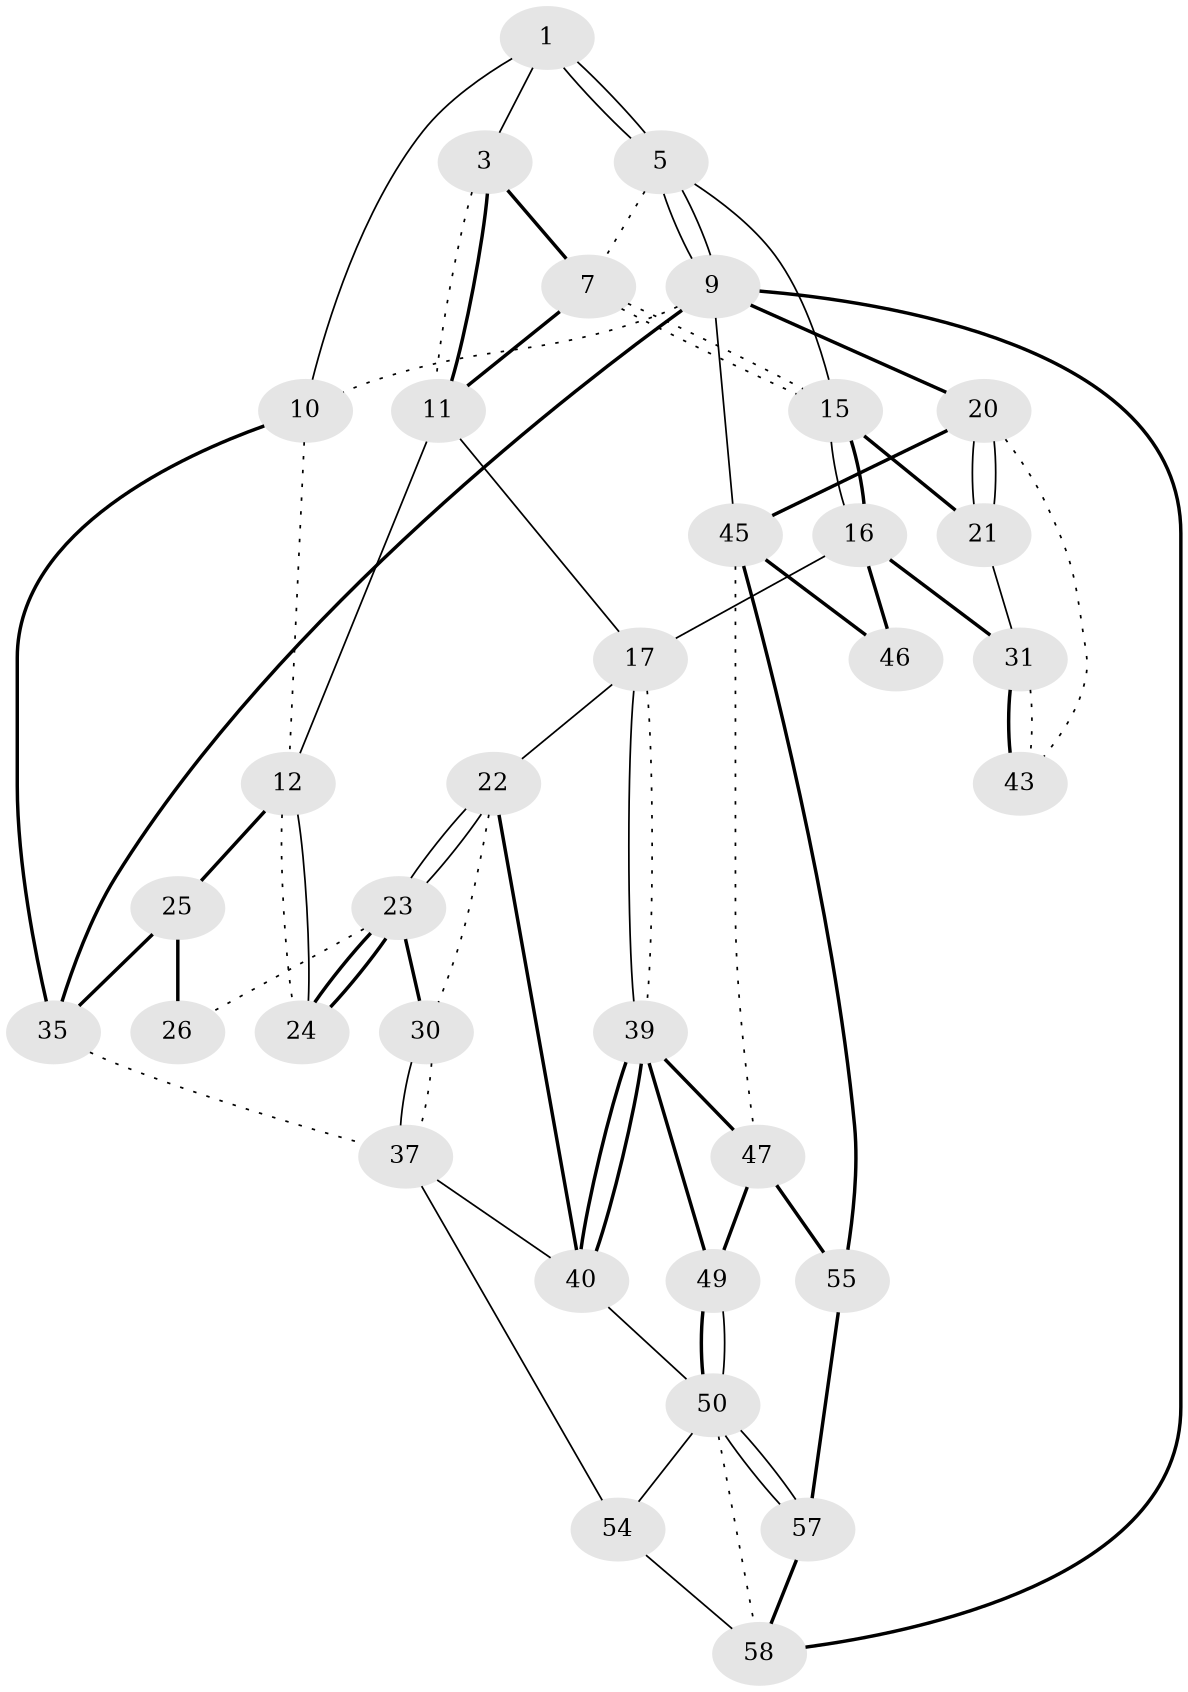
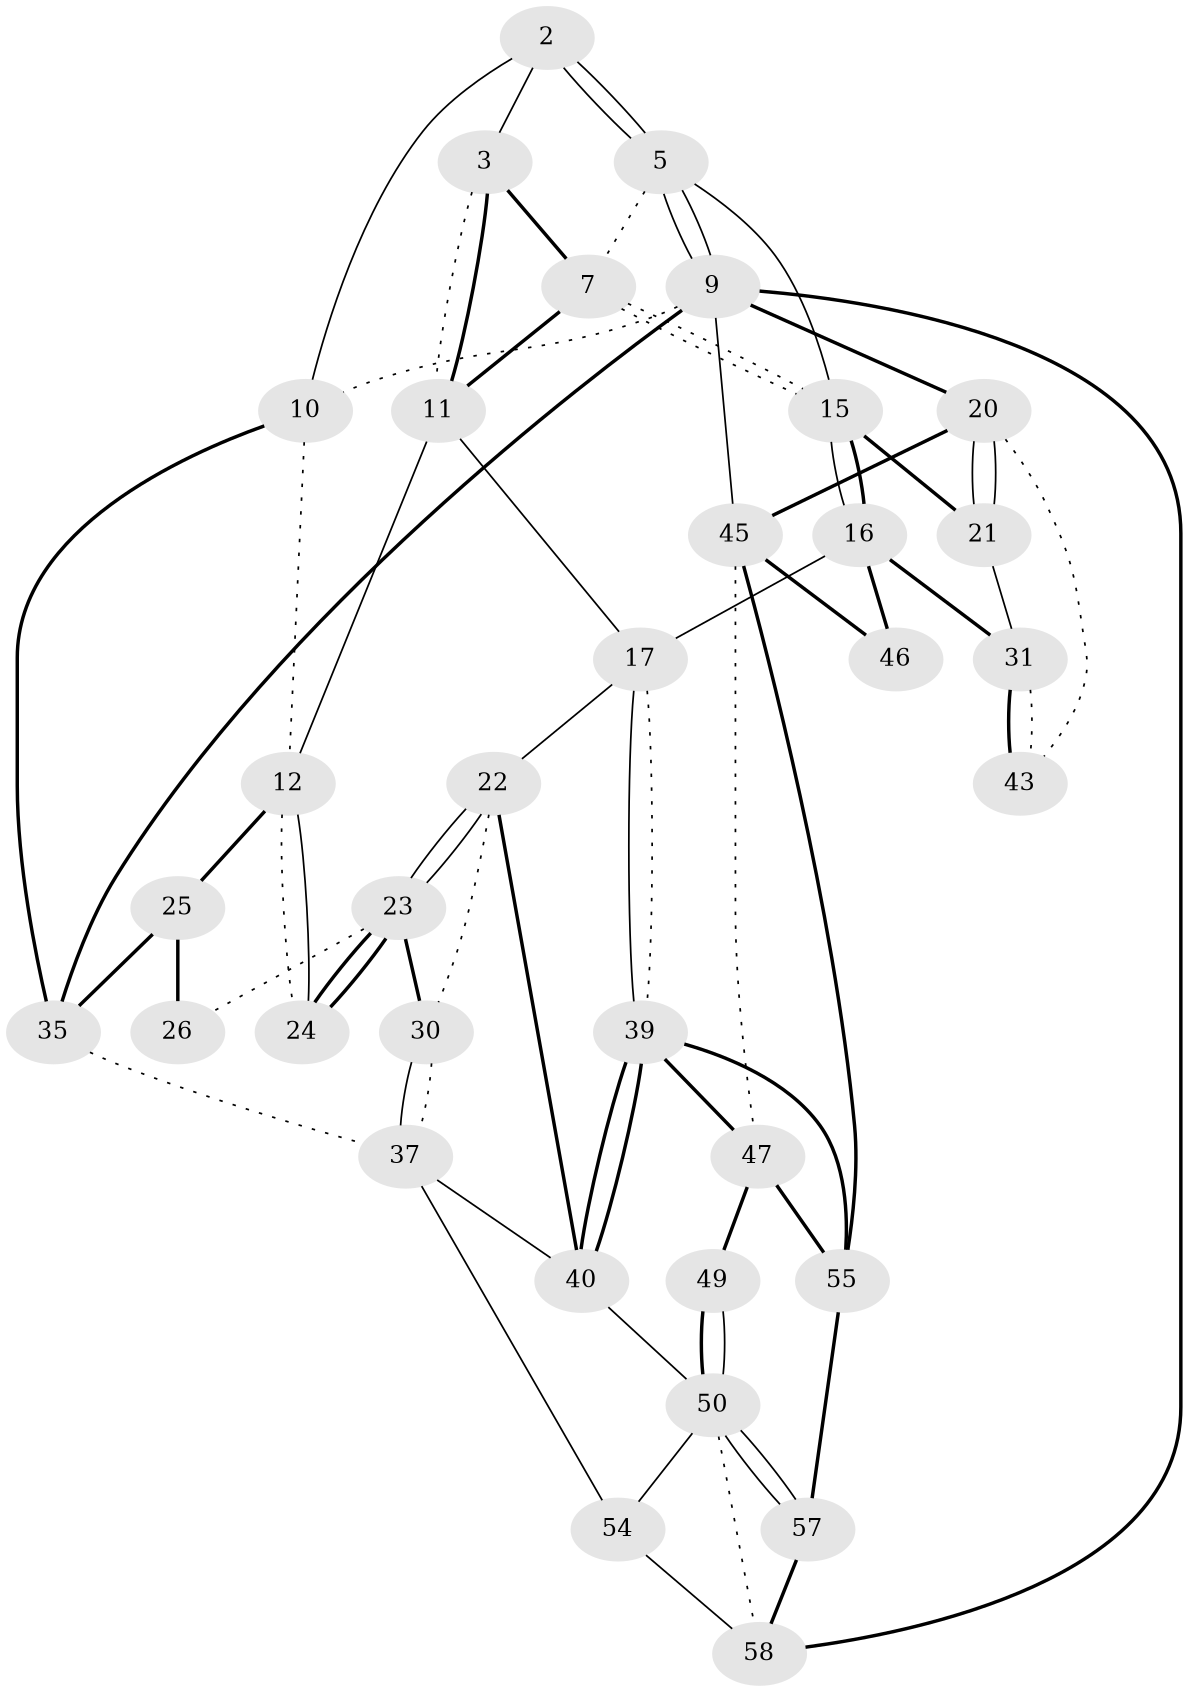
node "1": label "1" -> "2"
edge "39" -- "49": now "39" -- "55"
